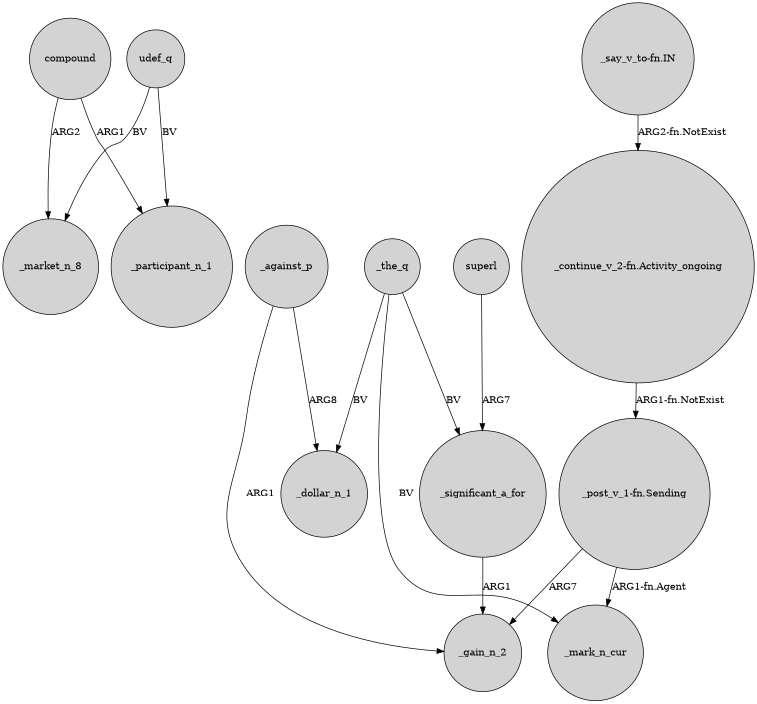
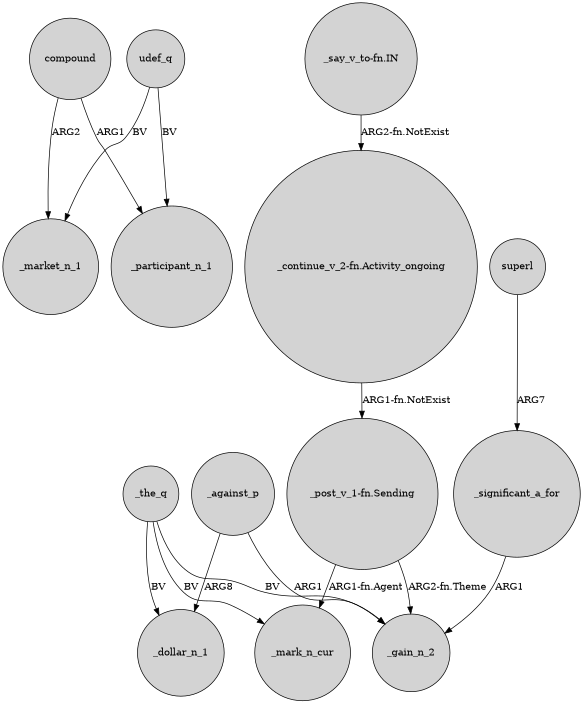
node "_market_n_8": label "_market_n_8" -> "_market_n_1"
edge "_the_q" -> "_significant_a_for": now "_the_q" -> "_gain_n_2"
edge "_post_v_1-fn.Sending" -> "_gain_n_2": label "ARG7" -> "ARG2-fn.Theme"
